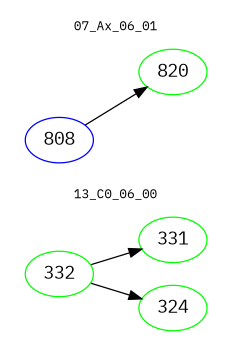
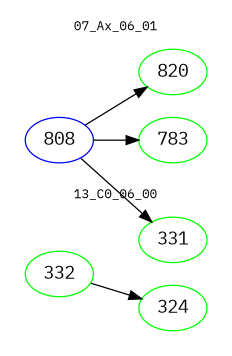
node "783": added
edge "332" -> "331": now "808" -> "331"
